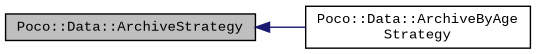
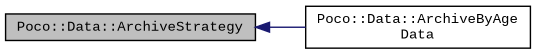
node "Poco::Data::ArchiveByAge Strategy": label "Poco::Data::ArchiveByAge Strategy" -> "Poco::Data::ArchiveByAge Data"
